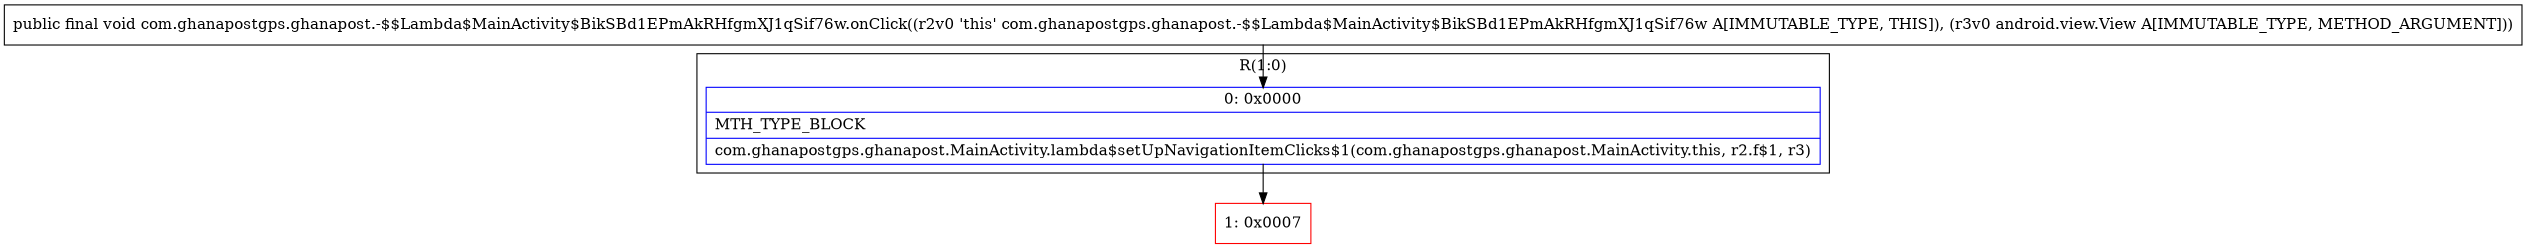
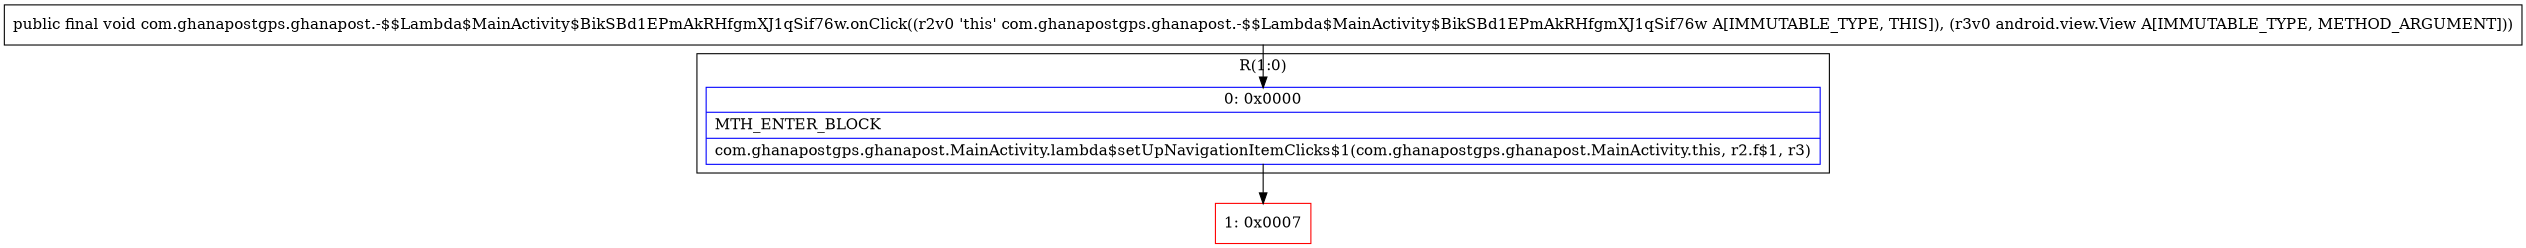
node "0: 0x0000": text "MTH_TYPE_BLOCK" -> "MTH_ENTER_BLOCK"
